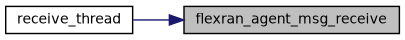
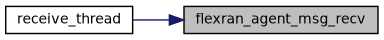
node "flexran_agent_msg_receive": label "flexran_agent_msg_receive" -> "flexran_agent_msg_recv"
